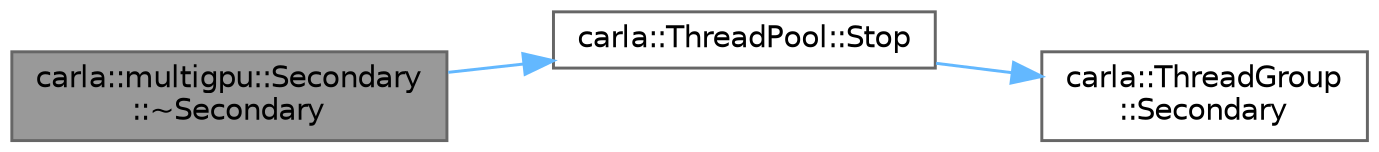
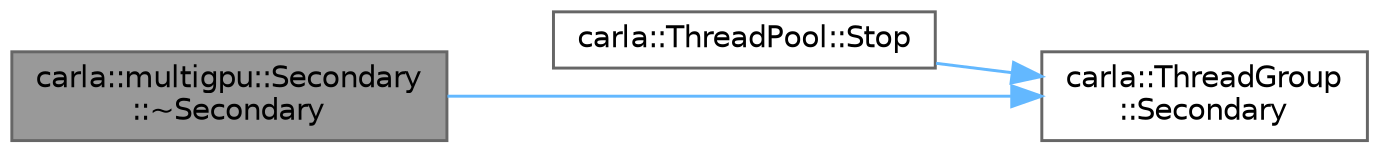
edge "carla::multigpu::Secondary ::~Secondary" -> "carla::ThreadPool::Stop": now "carla::multigpu::Secondary ::~Secondary" -> "carla::ThreadGroup ::Secondary"
